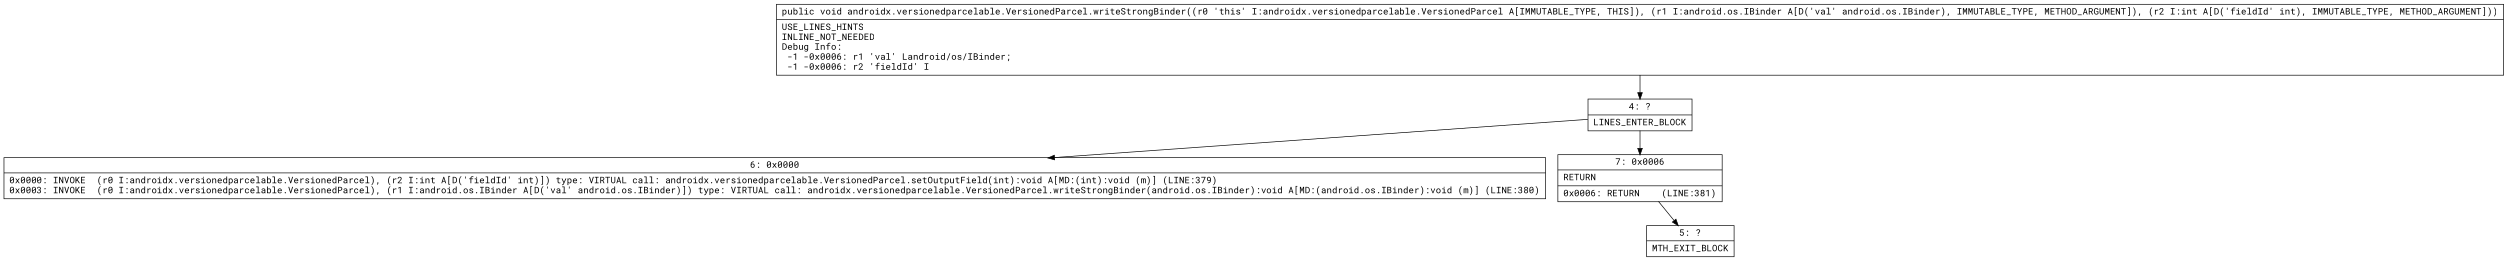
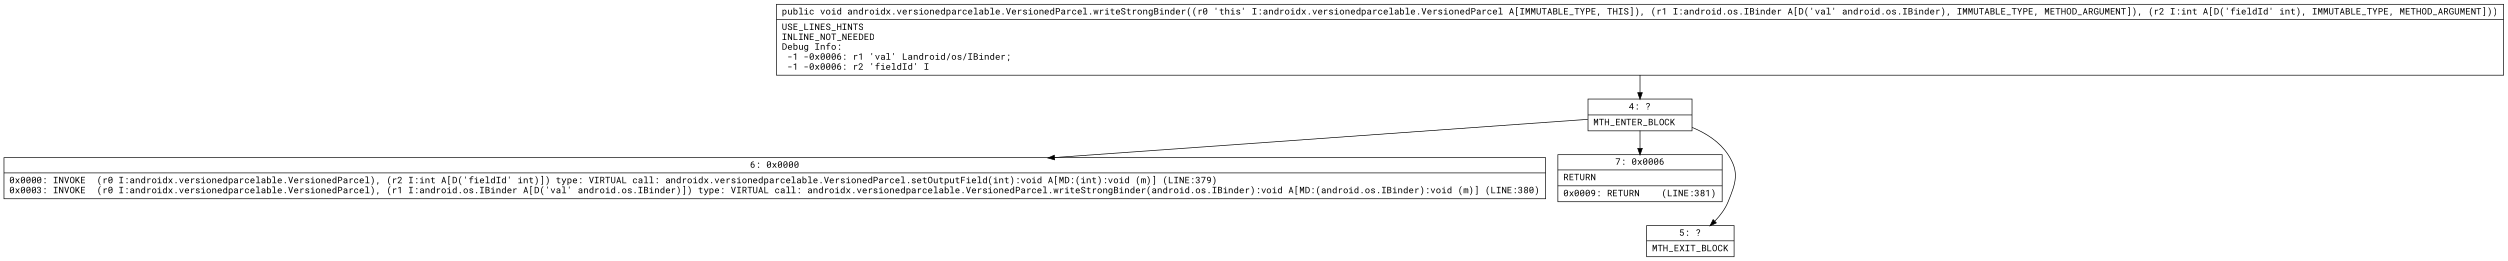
node "4: ?": text "LINES_ENTER_BLOCK" -> "MTH_ENTER_BLOCK"
node "7: 0x0006": text "0x0006: RETURN    (LINE:381)" -> "0x0009: RETURN    (LINE:381)"
edge "7: 0x0006" -> "5: ?": now "4: ?" -> "5: ?"
